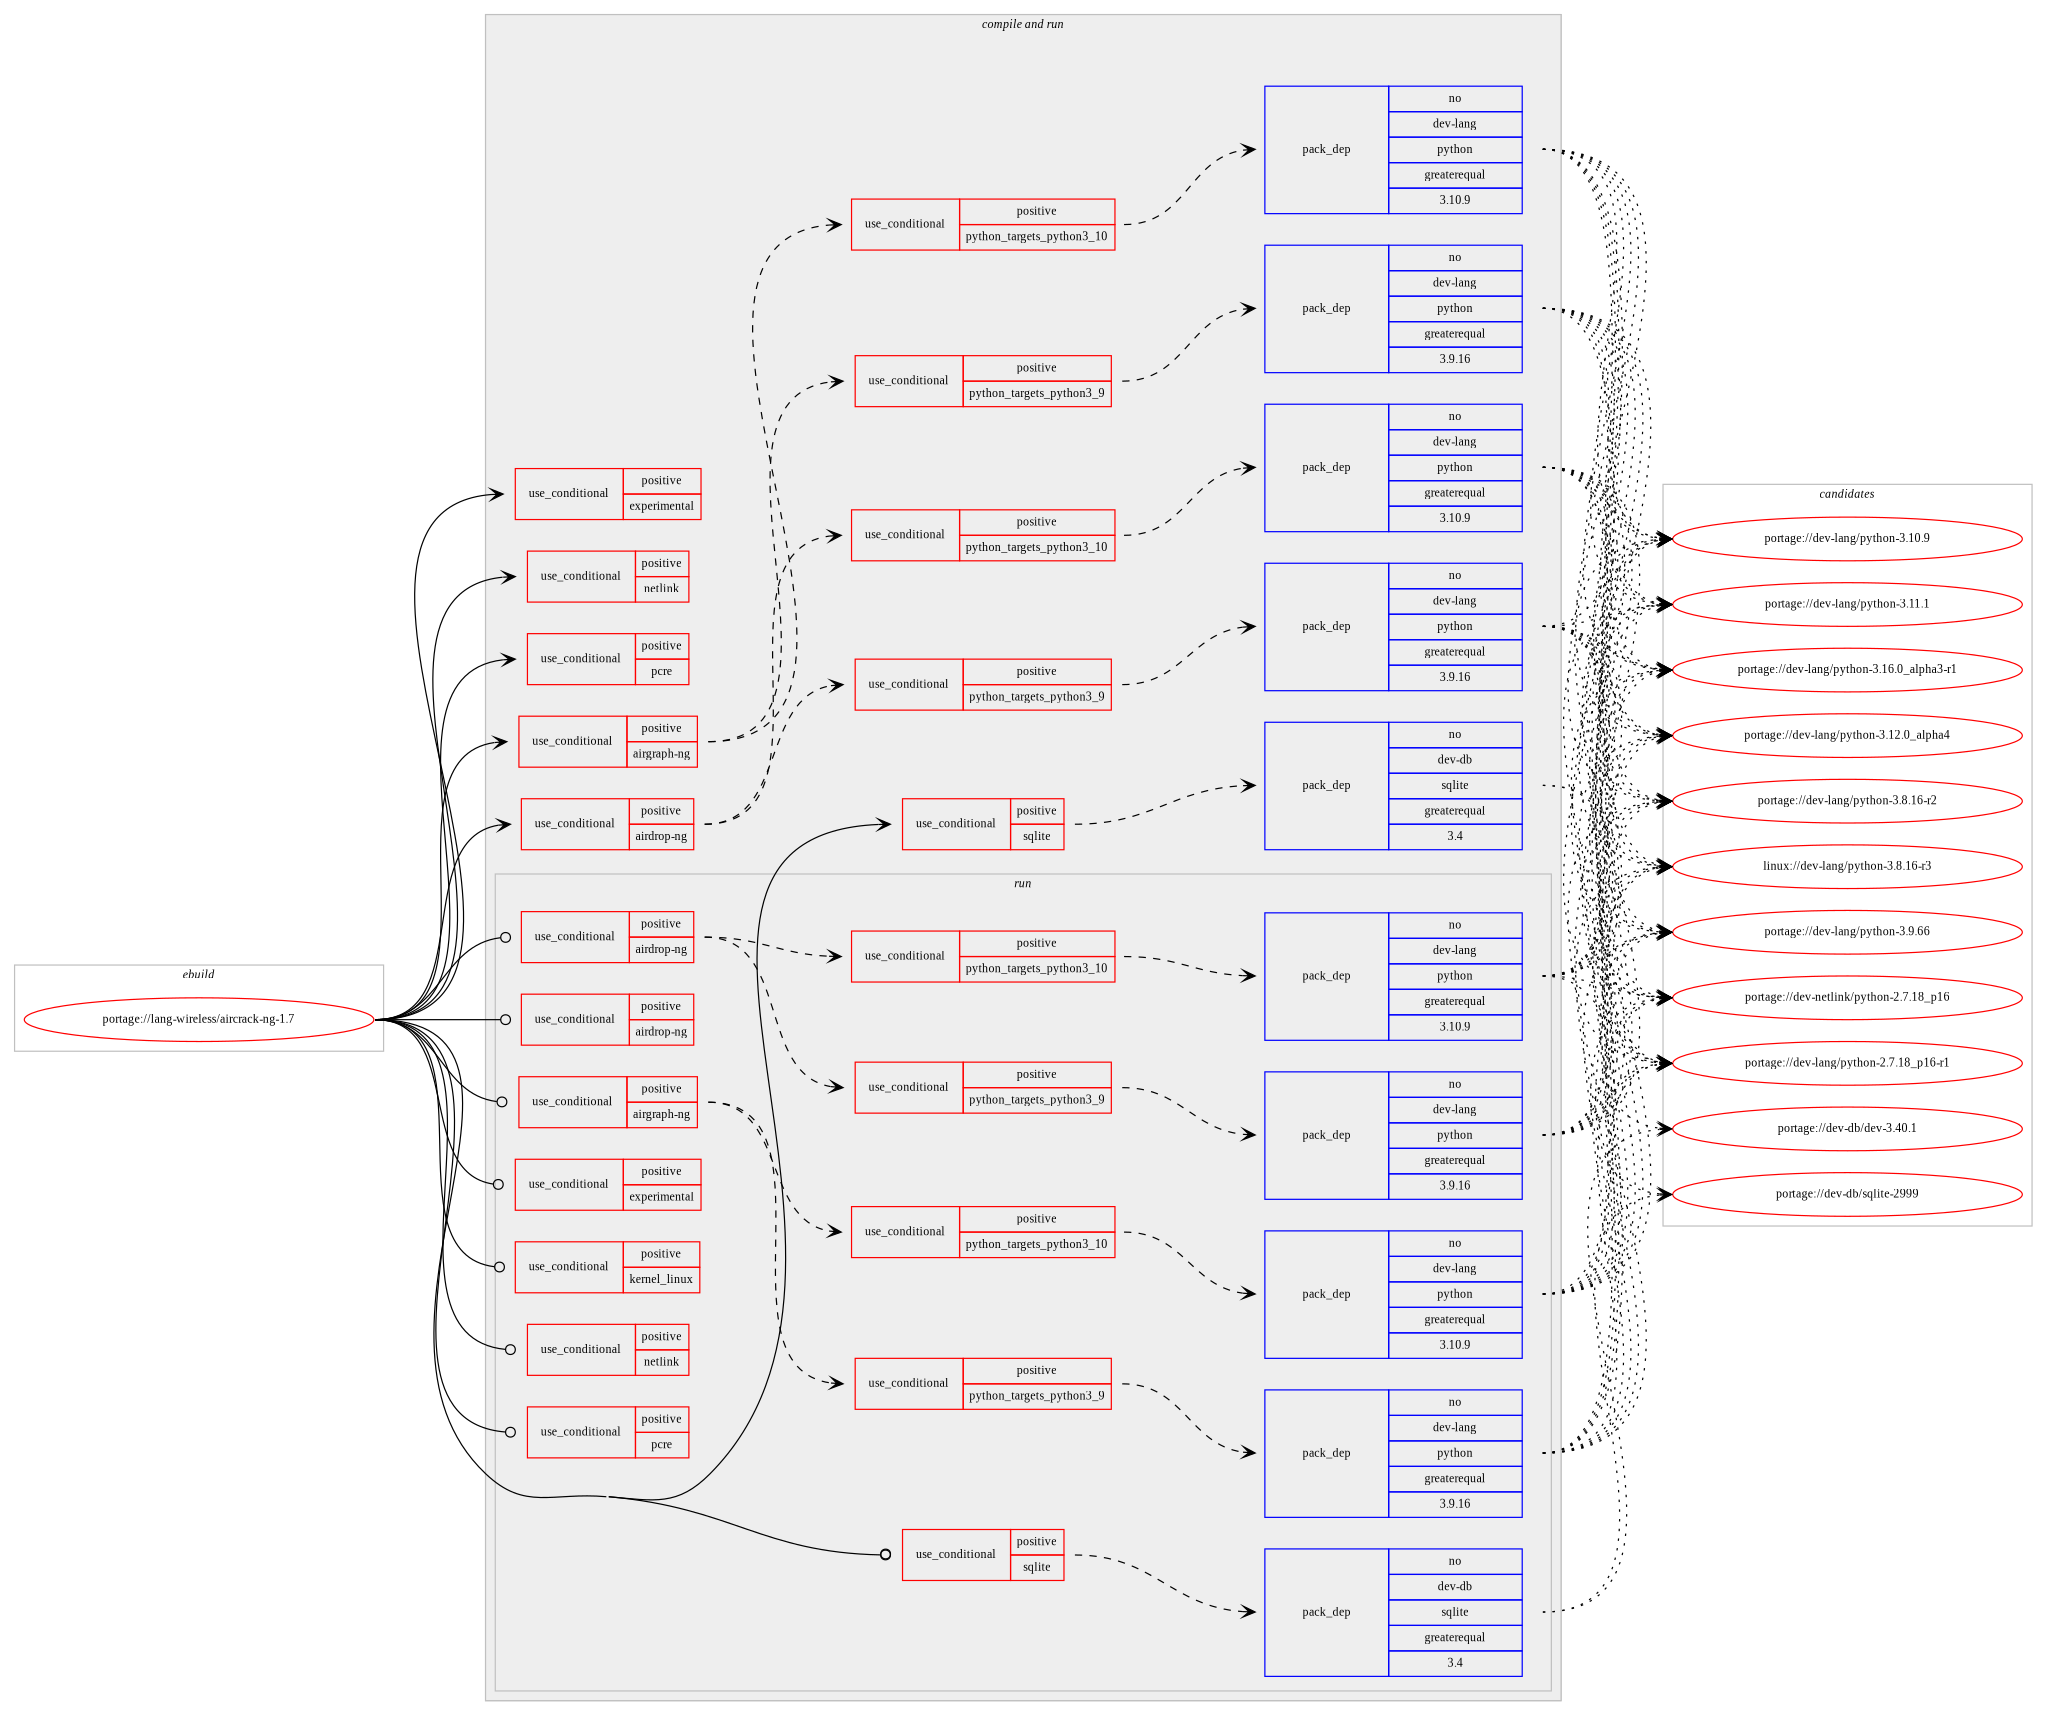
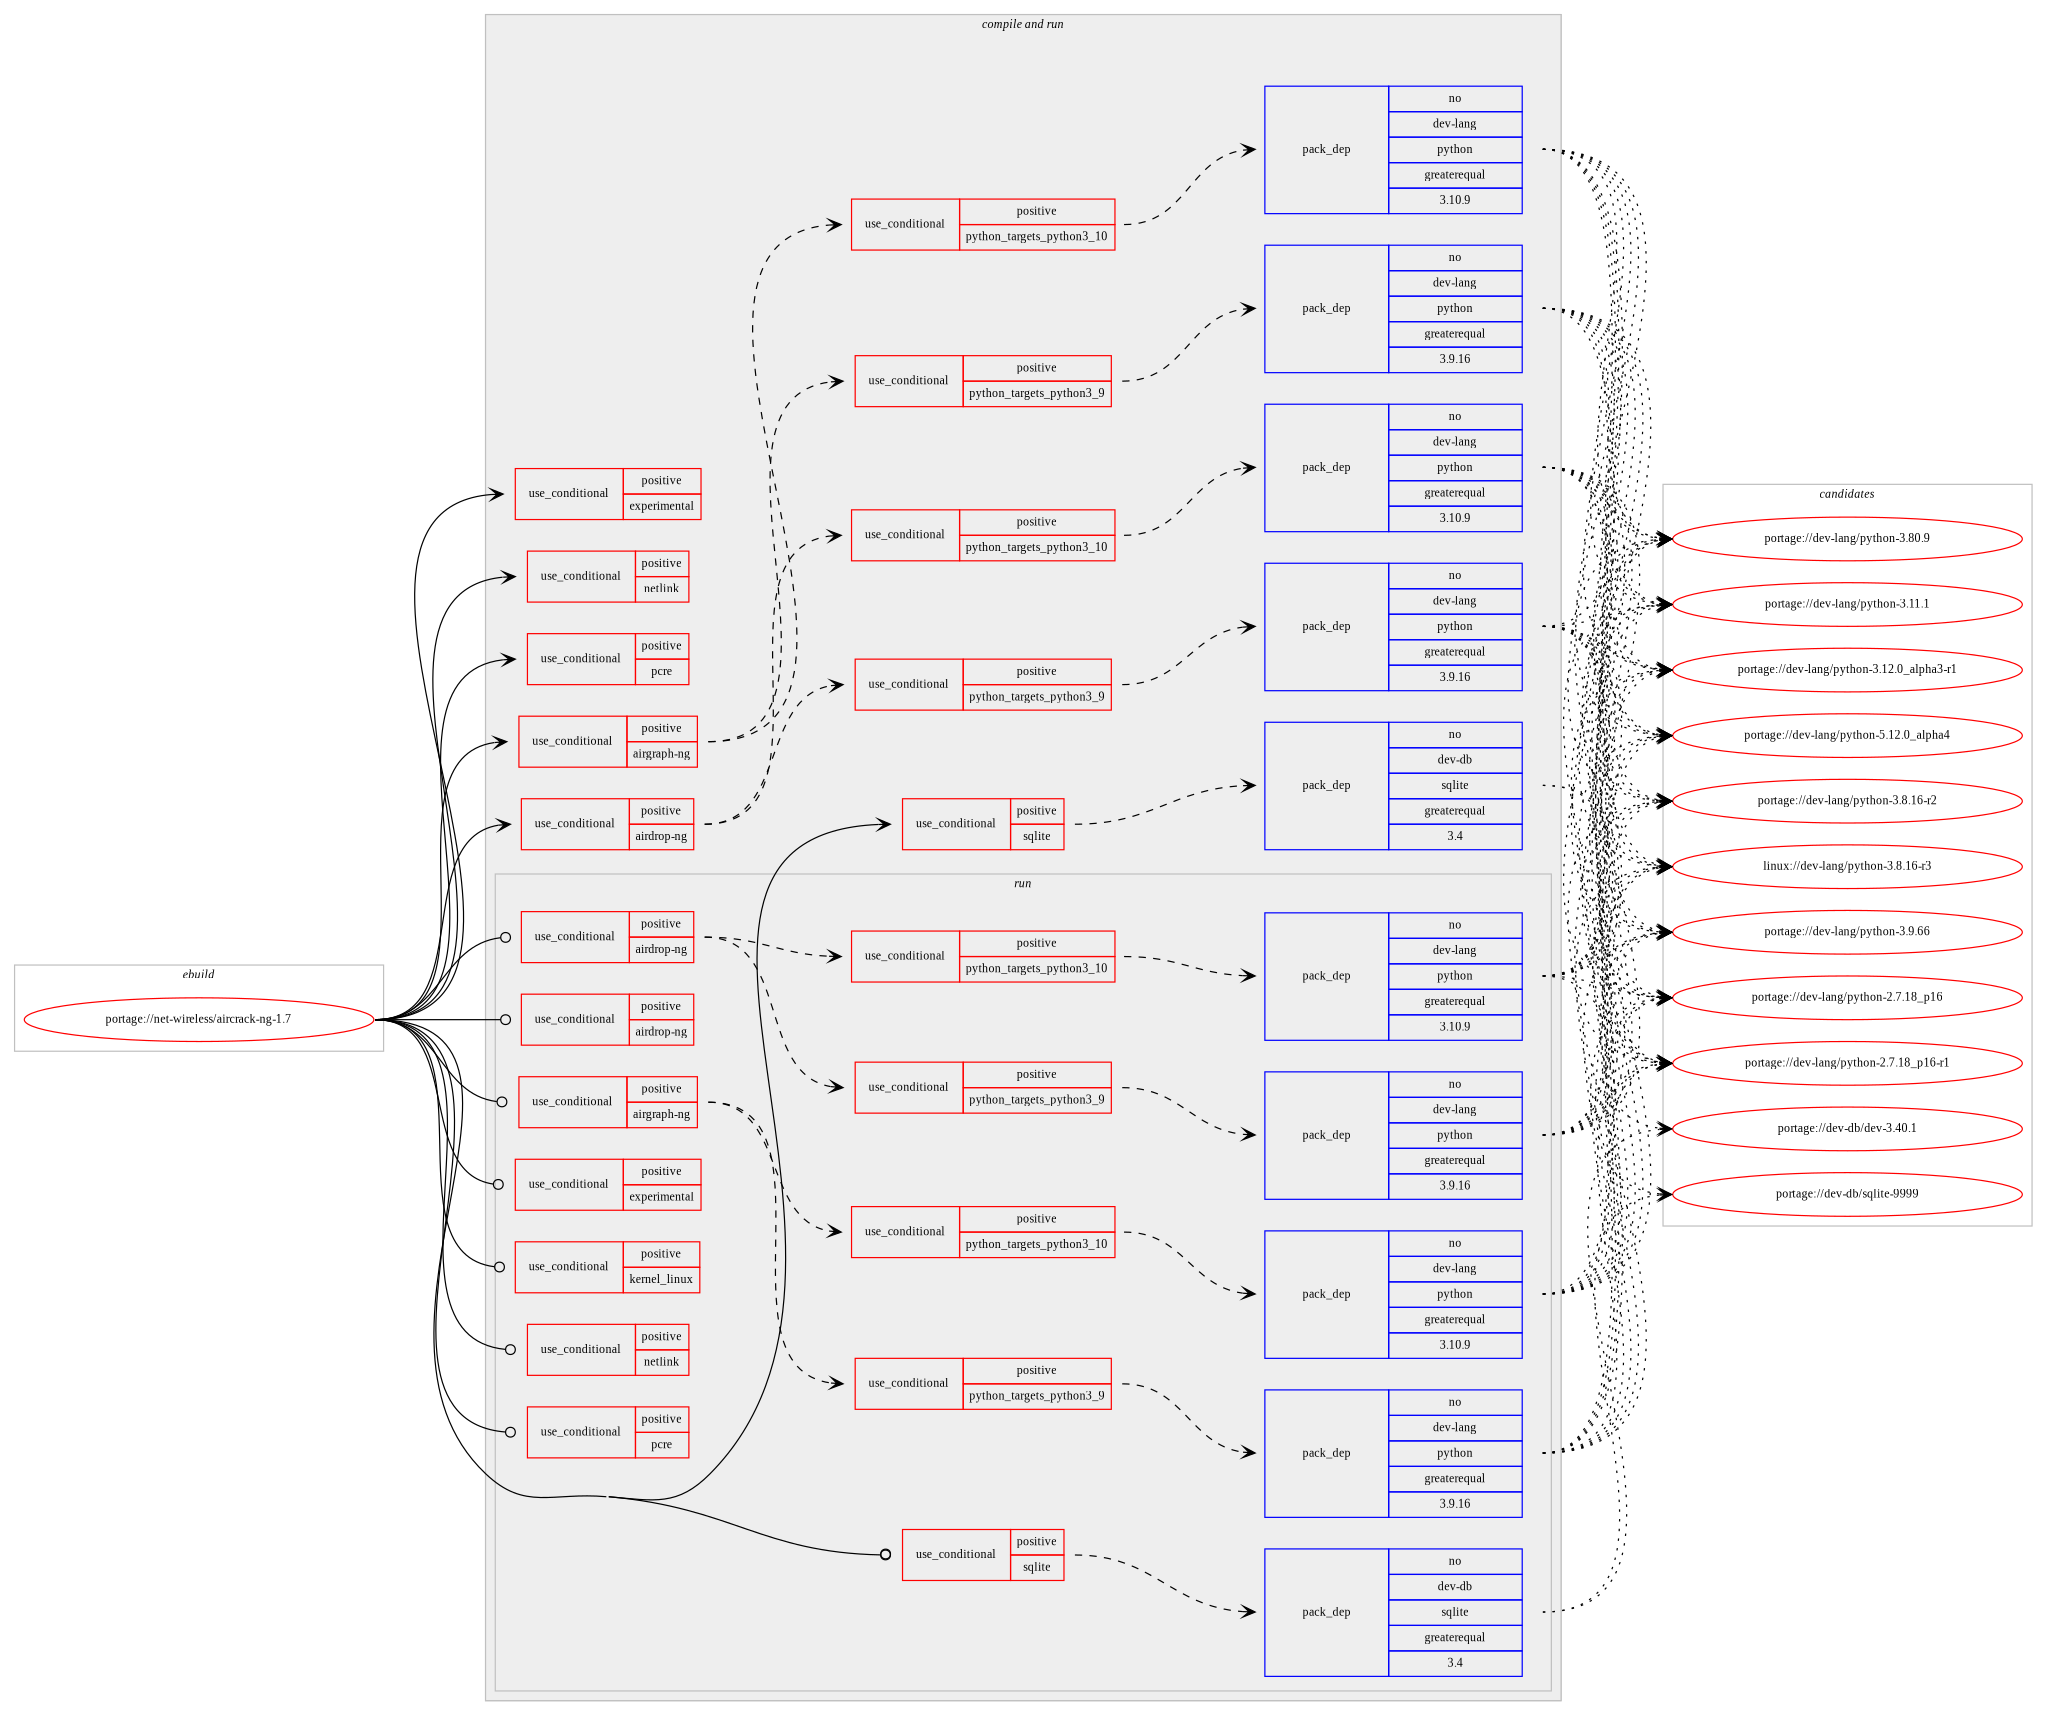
node "portage://dev-lang/python-3.10.9": label "portage://dev-lang/python-3.10.9" -> "portage://dev-lang/python-3.80.9"
node "portage://dev-lang/python-3.16.0_alpha3-r1": label "portage://dev-lang/python-3.16.0_alpha3-r1" -> "portage://dev-lang/python-3.12.0_alpha3-r1"
node "portage://dev-lang/python-3.12.0_alpha4": label "portage://dev-lang/python-3.12.0_alpha4" -> "portage://dev-lang/python-5.12.0_alpha4"
node "portage://dev-netlink/python-2.7.18_p16": label "portage://dev-netlink/python-2.7.18_p16" -> "portage://dev-lang/python-2.7.18_p16"
node "portage://lang-wireless/aircrack-ng-1.7": label "portage://lang-wireless/aircrack-ng-1.7" -> "portage://net-wireless/aircrack-ng-1.7"
node "portage://dev-db/sqlite-2999": label "portage://dev-db/sqlite-2999" -> "portage://dev-db/sqlite-9999"
